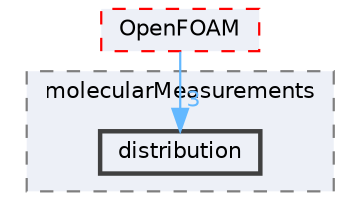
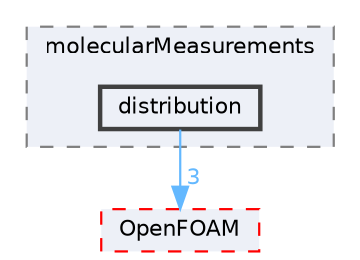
edge "OpenFOAM" -> "distribution": reversed
